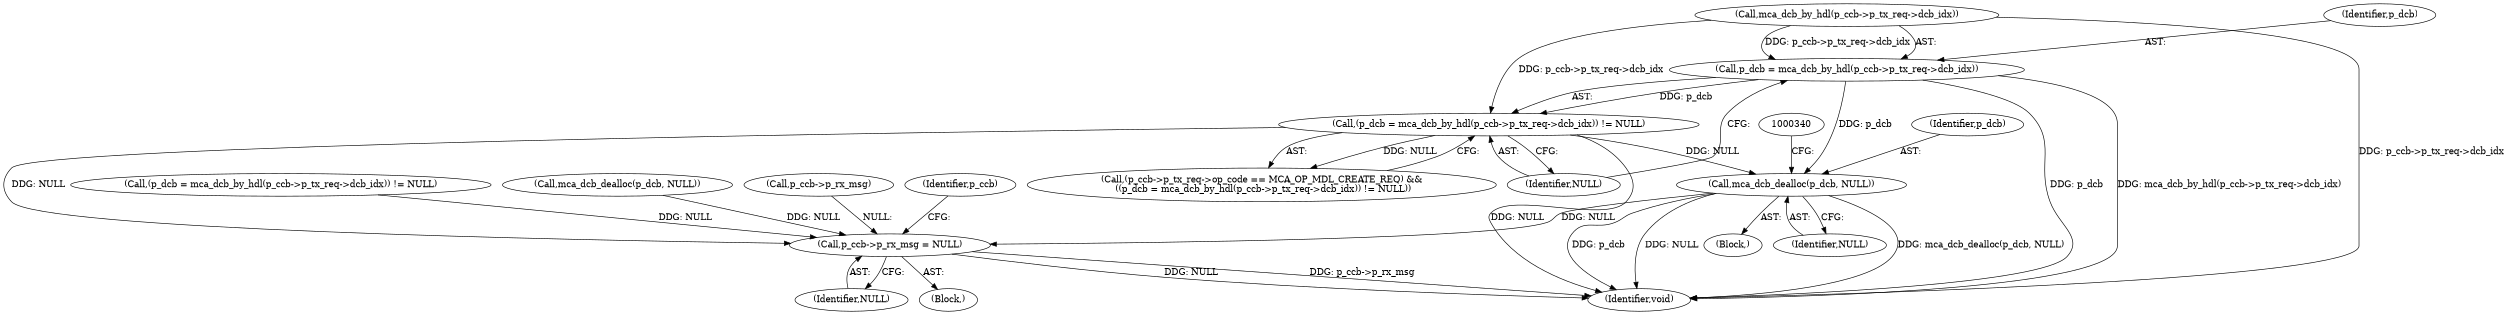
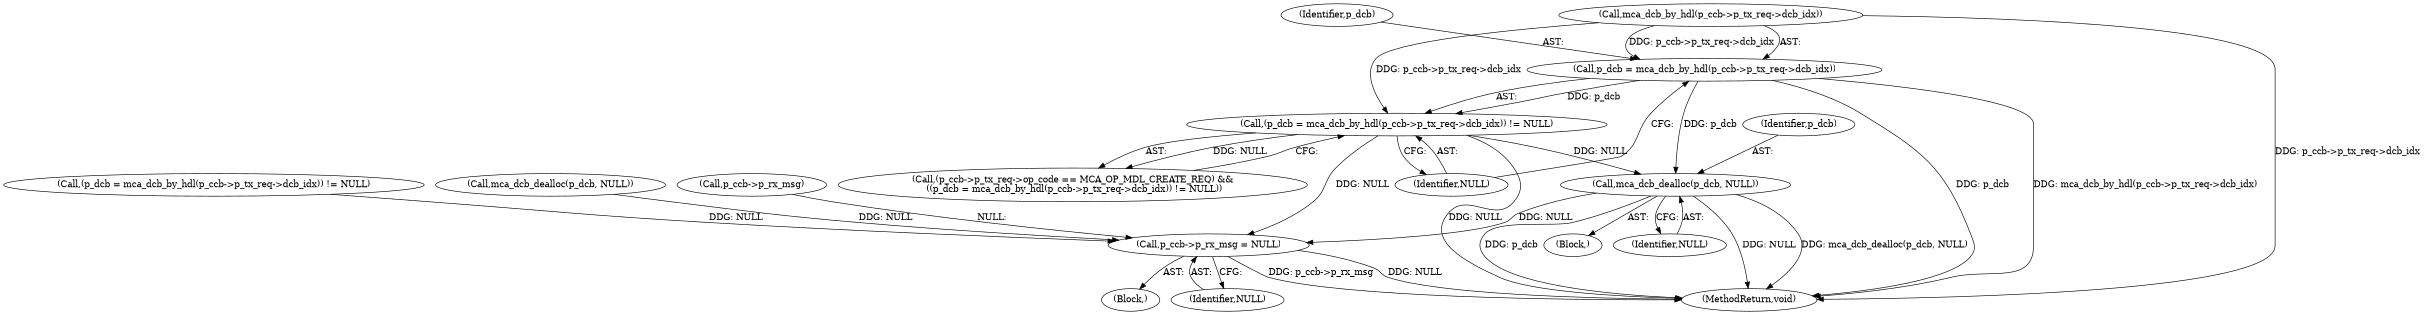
node "1000340": removed
node "(Identifier,p_ccb)": removed
node "(Identifier,void)": label "(Identifier,void)" -> "(MethodReturn,void)"
